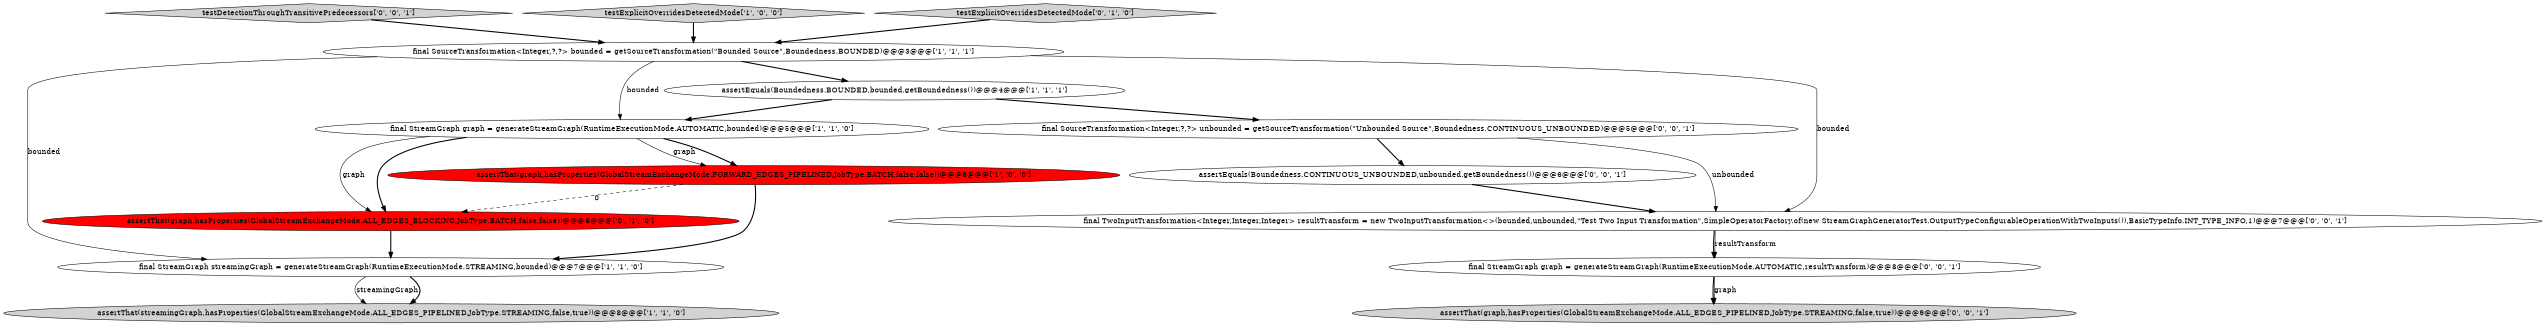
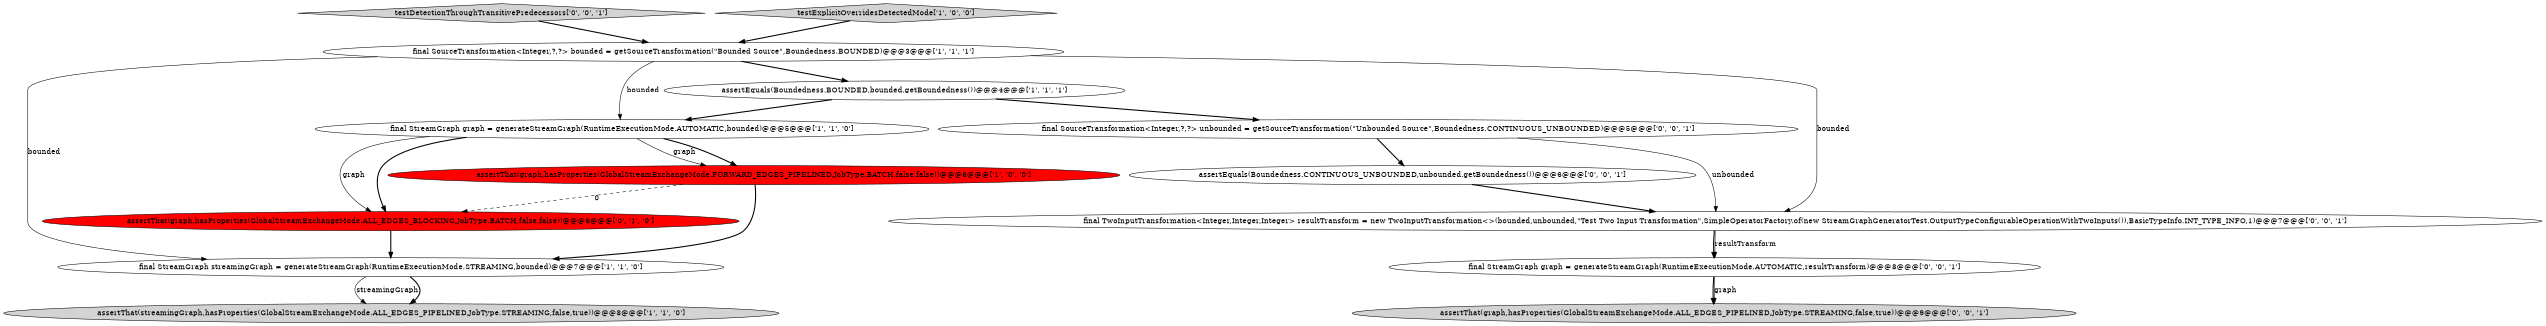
node "testExplicitOverridesDetectedMode['0', '1', '0']": removed
